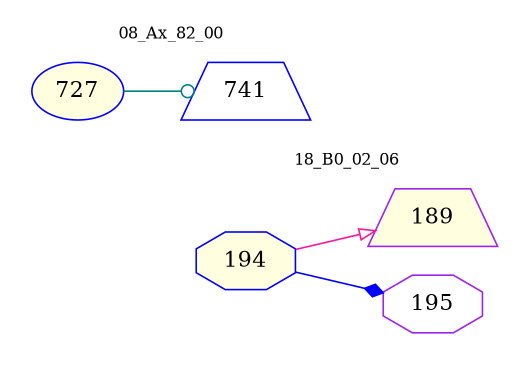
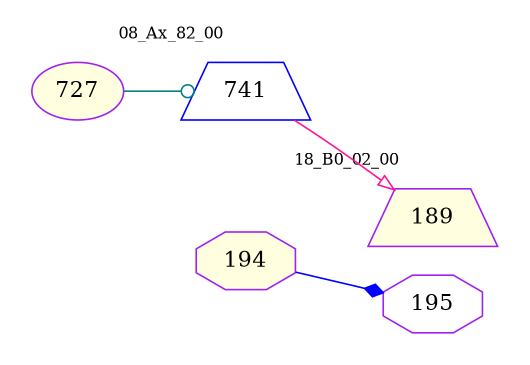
node "727": color blue -> purple
cluster "18_B0_02_06": label "18_B0_02_06" -> "18_B0_02_00"
edge "194" -> "189": now "741" -> "189"
node "194": color blue -> purple
